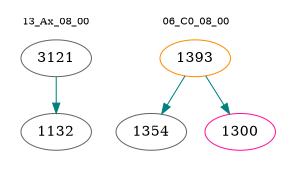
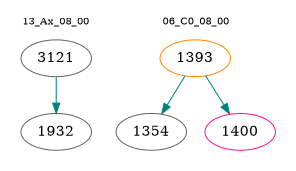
node "1132": label "1132" -> "1932"
node "1300": label "1300" -> "1400"
